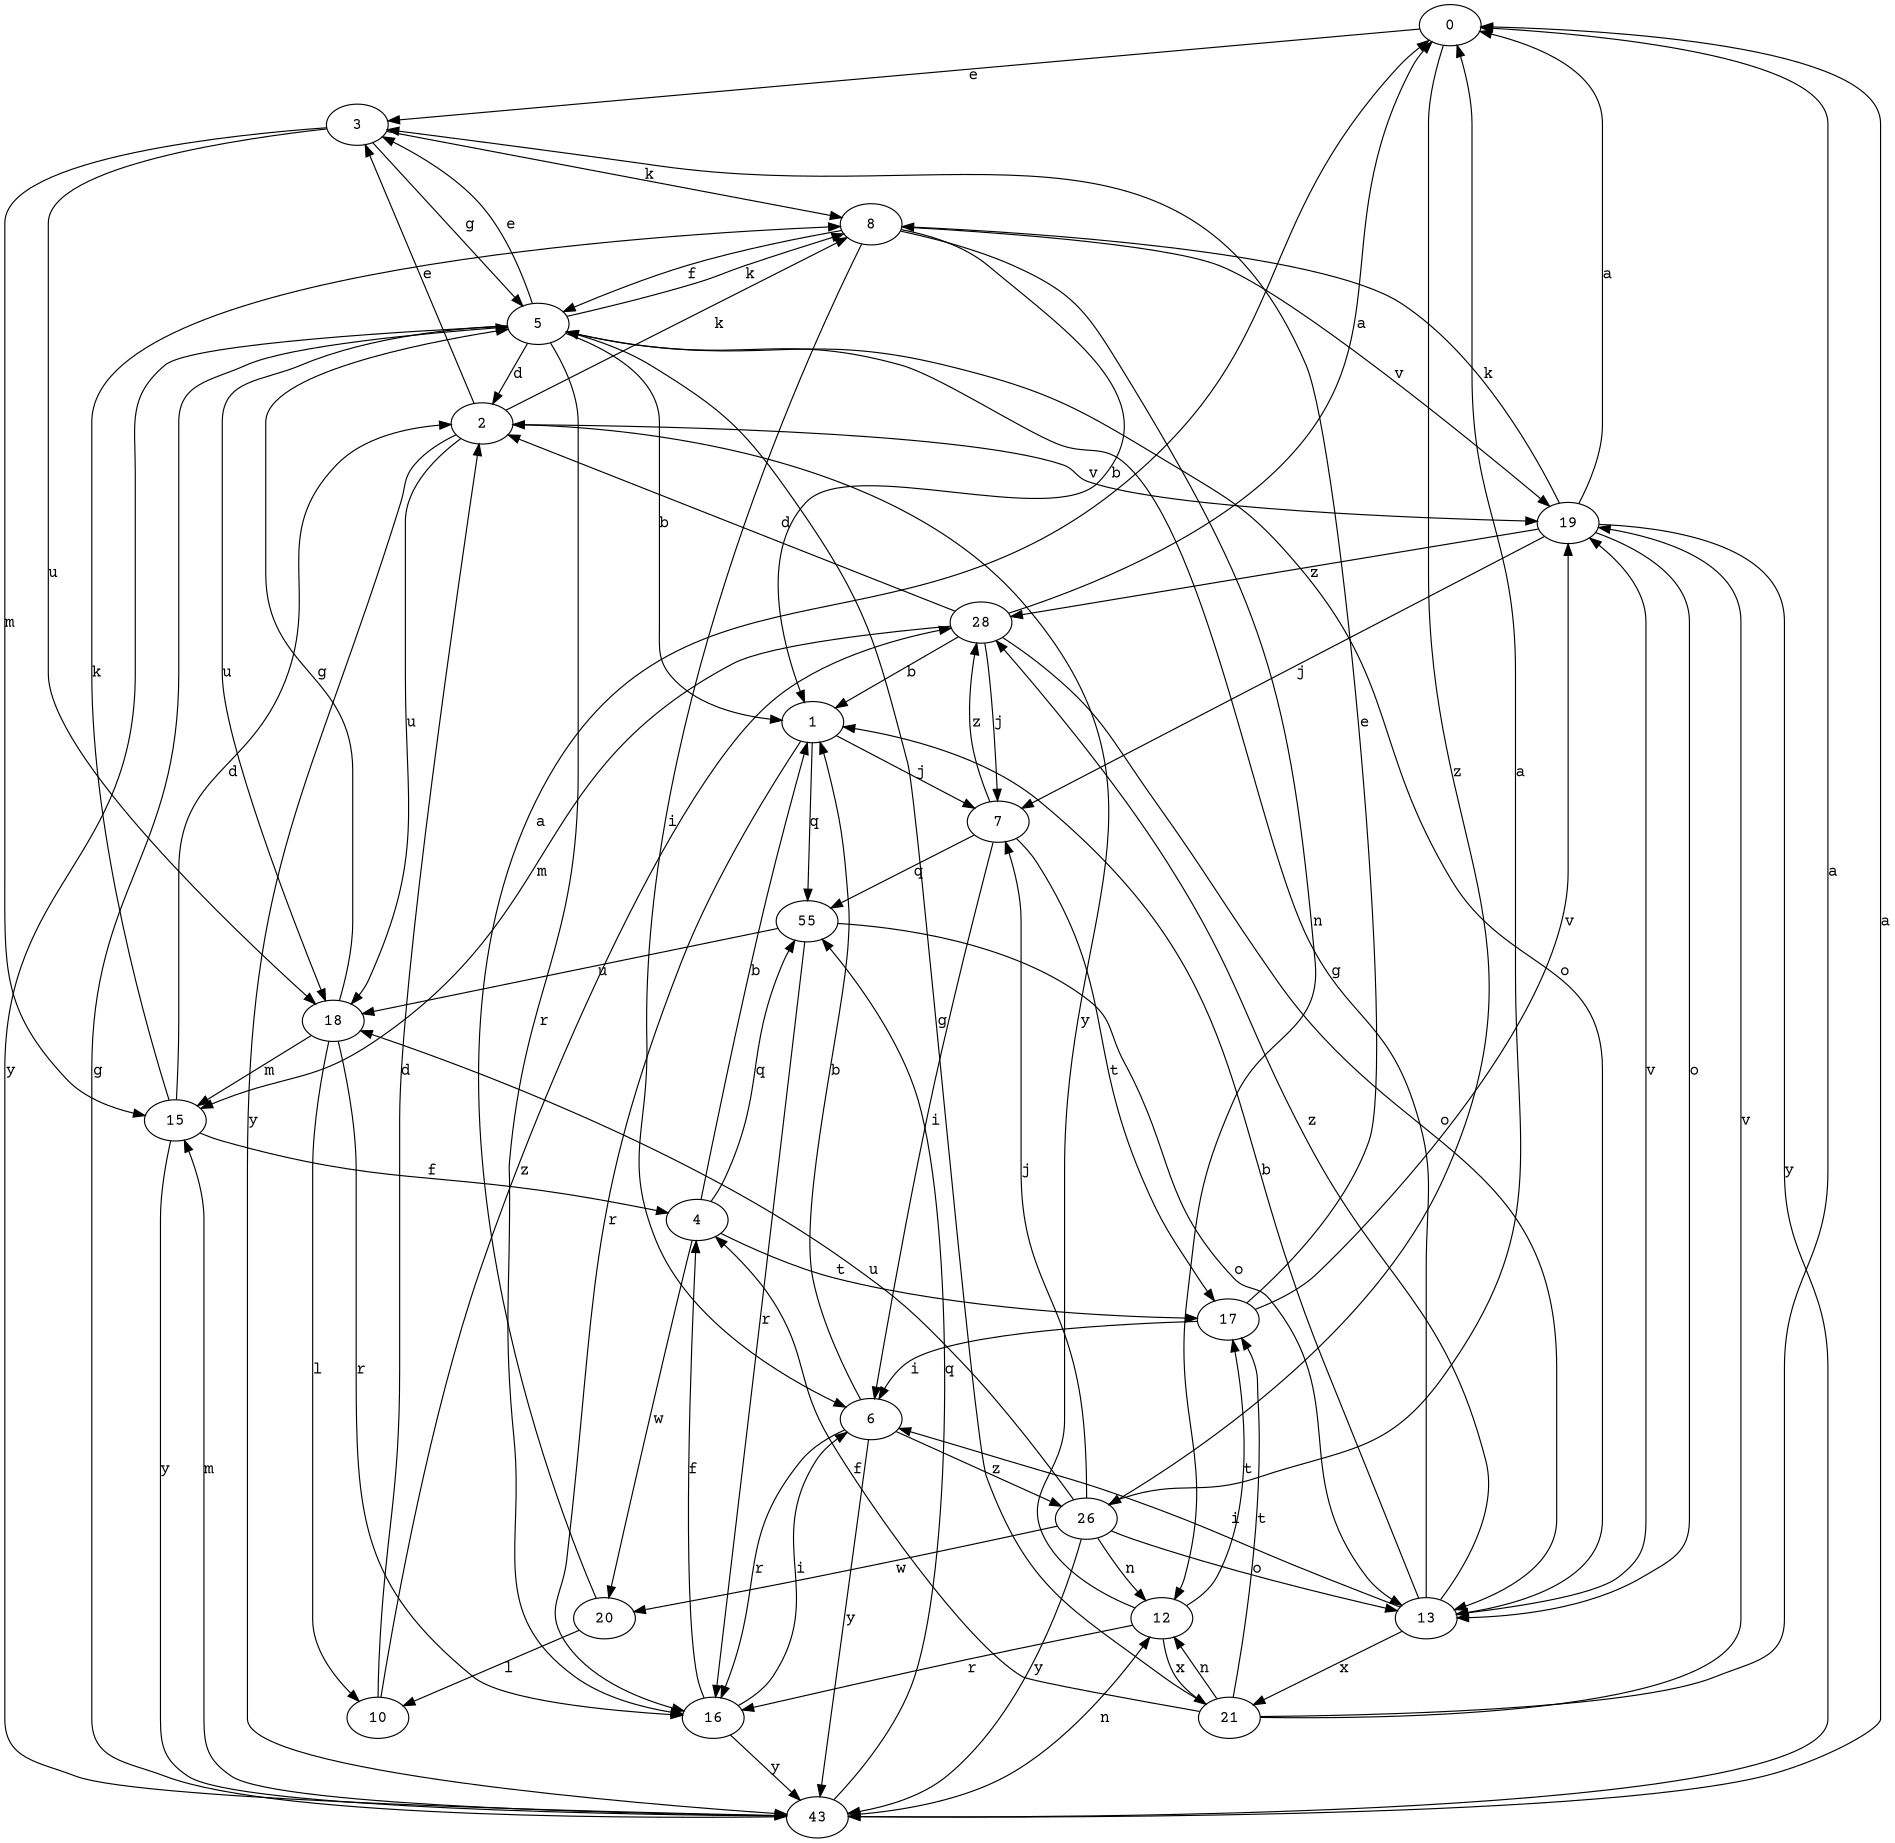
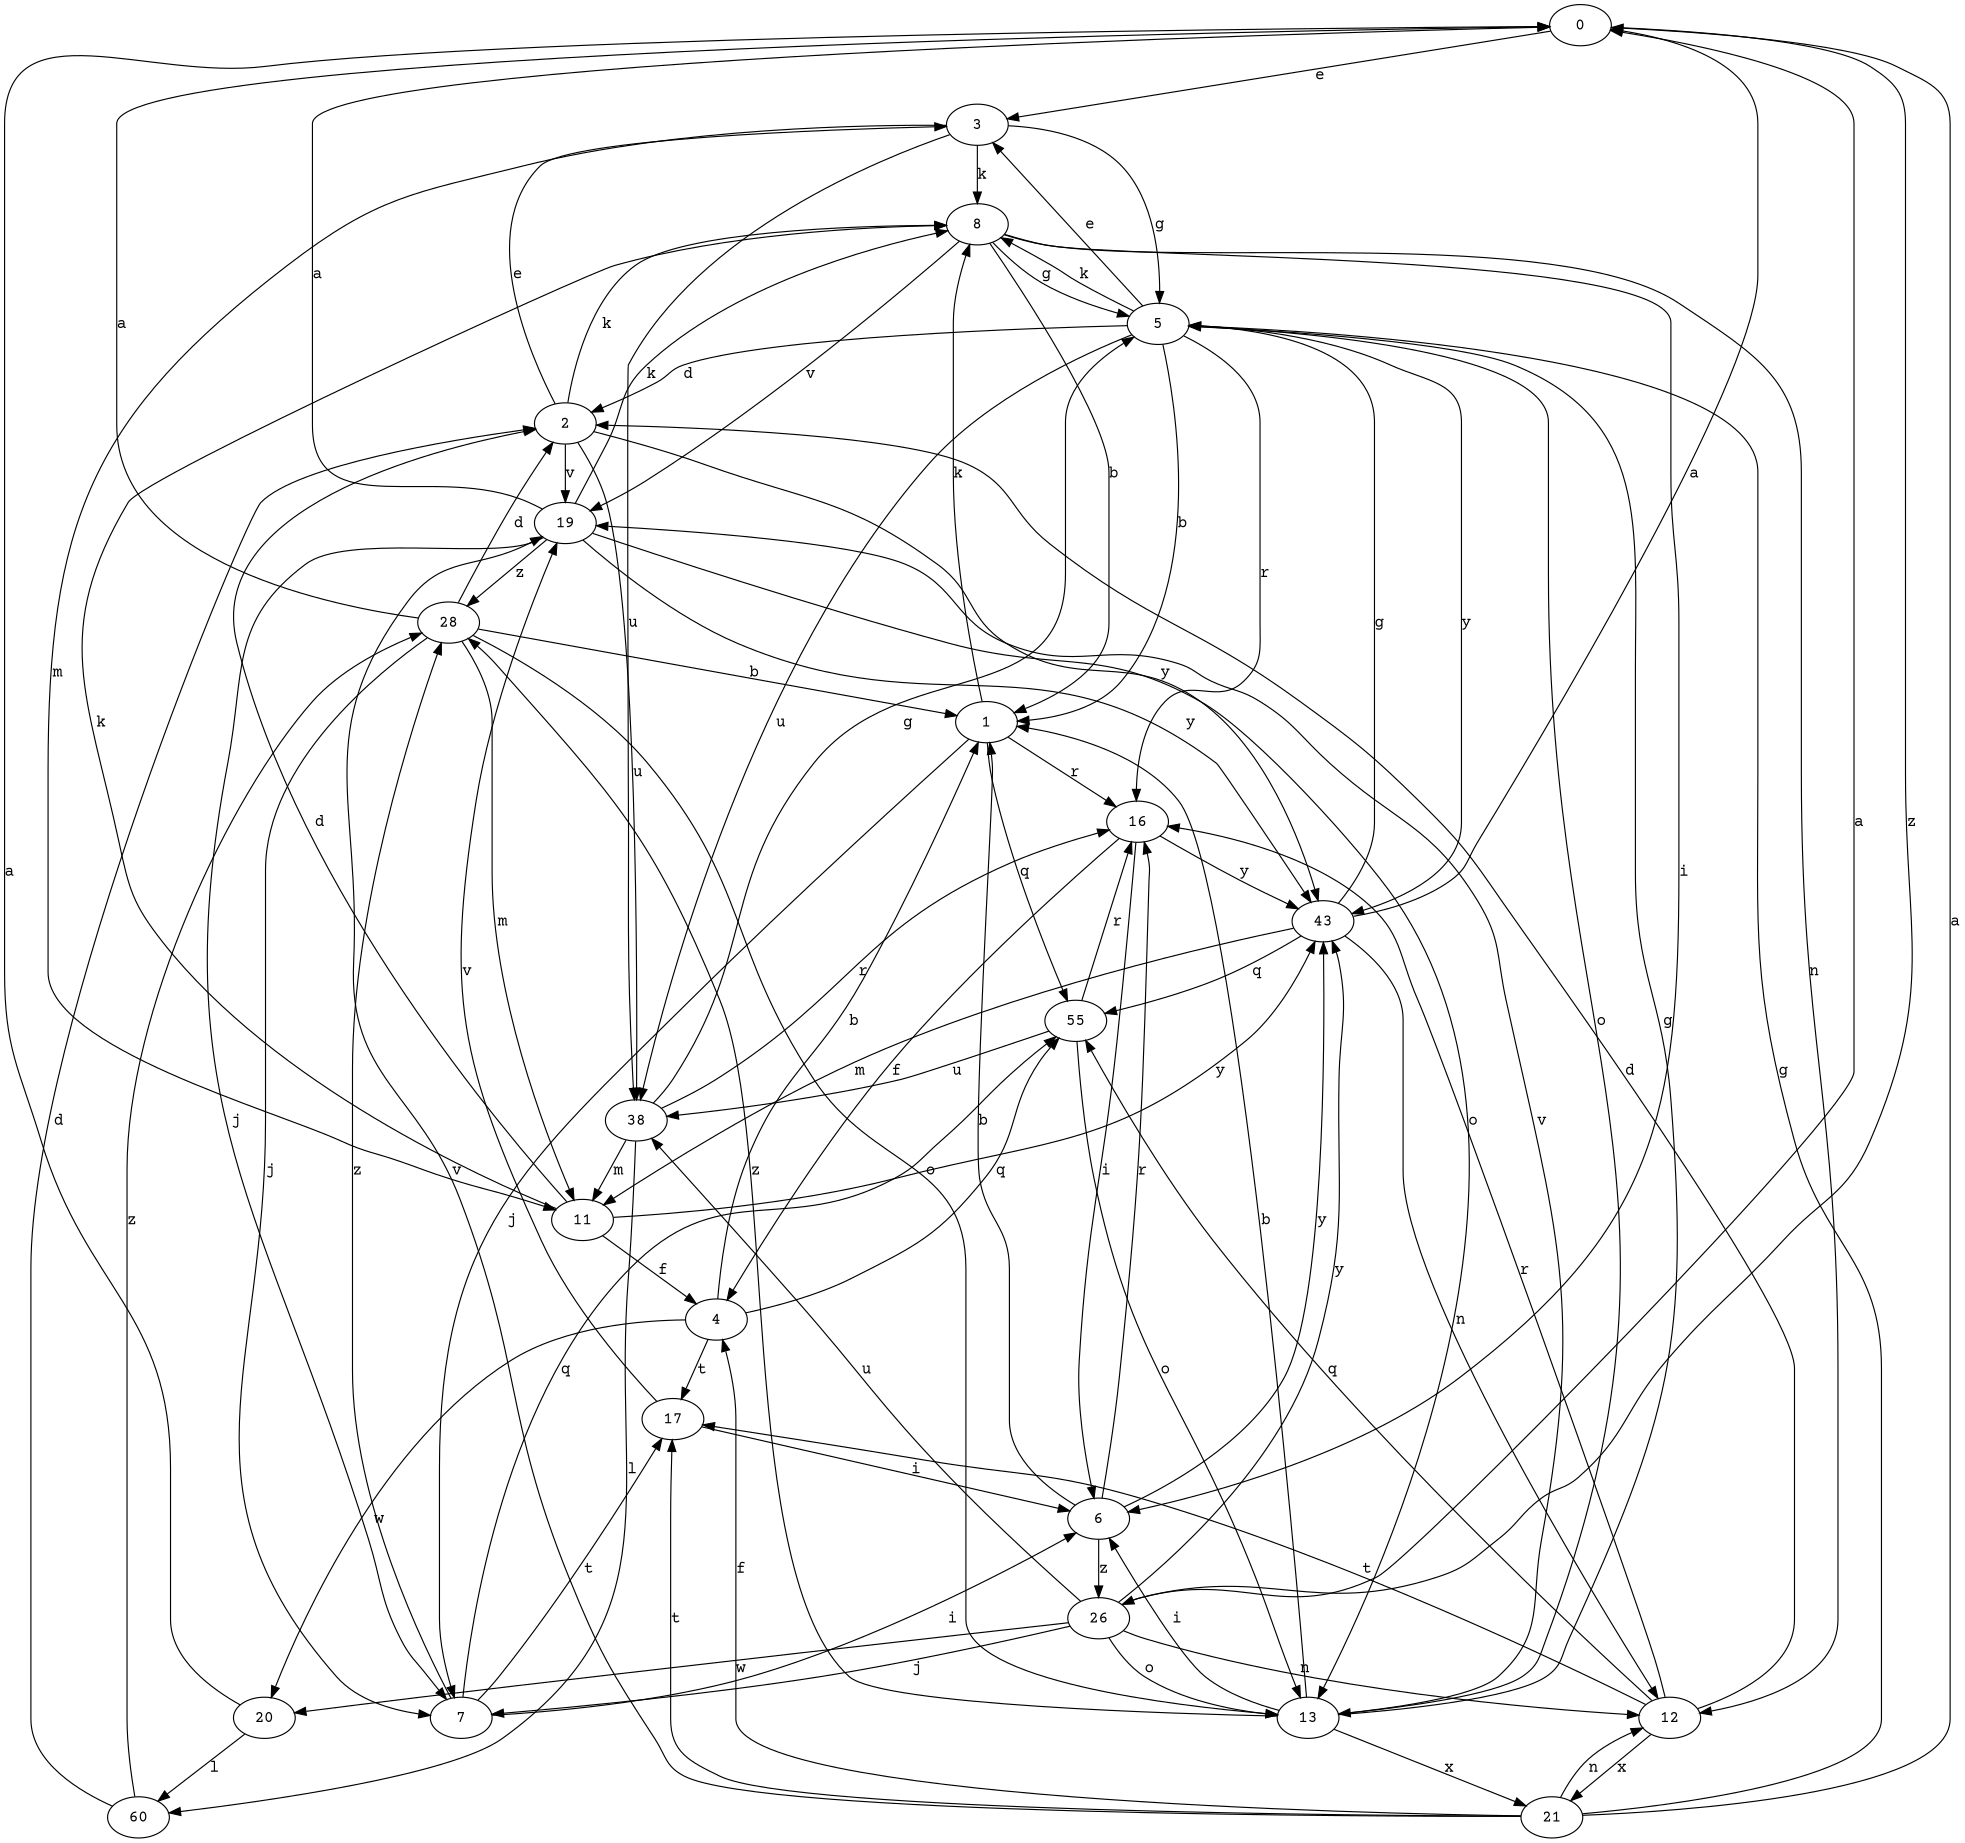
edge "8" -> "5": label "f" -> "g"
edge "17" -> "3": removed, label "e"
edge "1" -> "8": added, label "k"
node "18": label "18" -> "38"
edge "12" -> "2": label "y" -> "d"
node "15": label "15" -> "11"
edge "12" -> "55": added, label "q"
node "10": label "10" -> "60"
